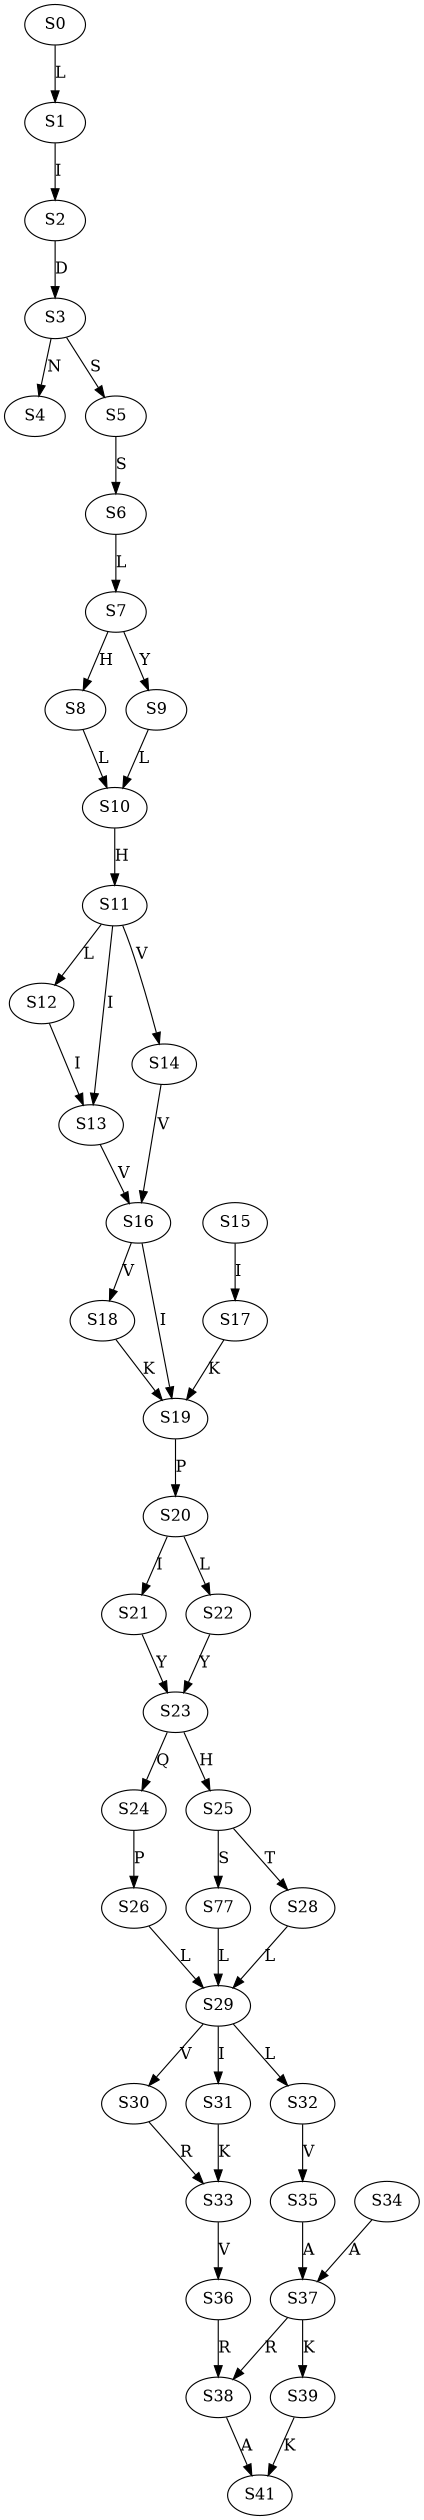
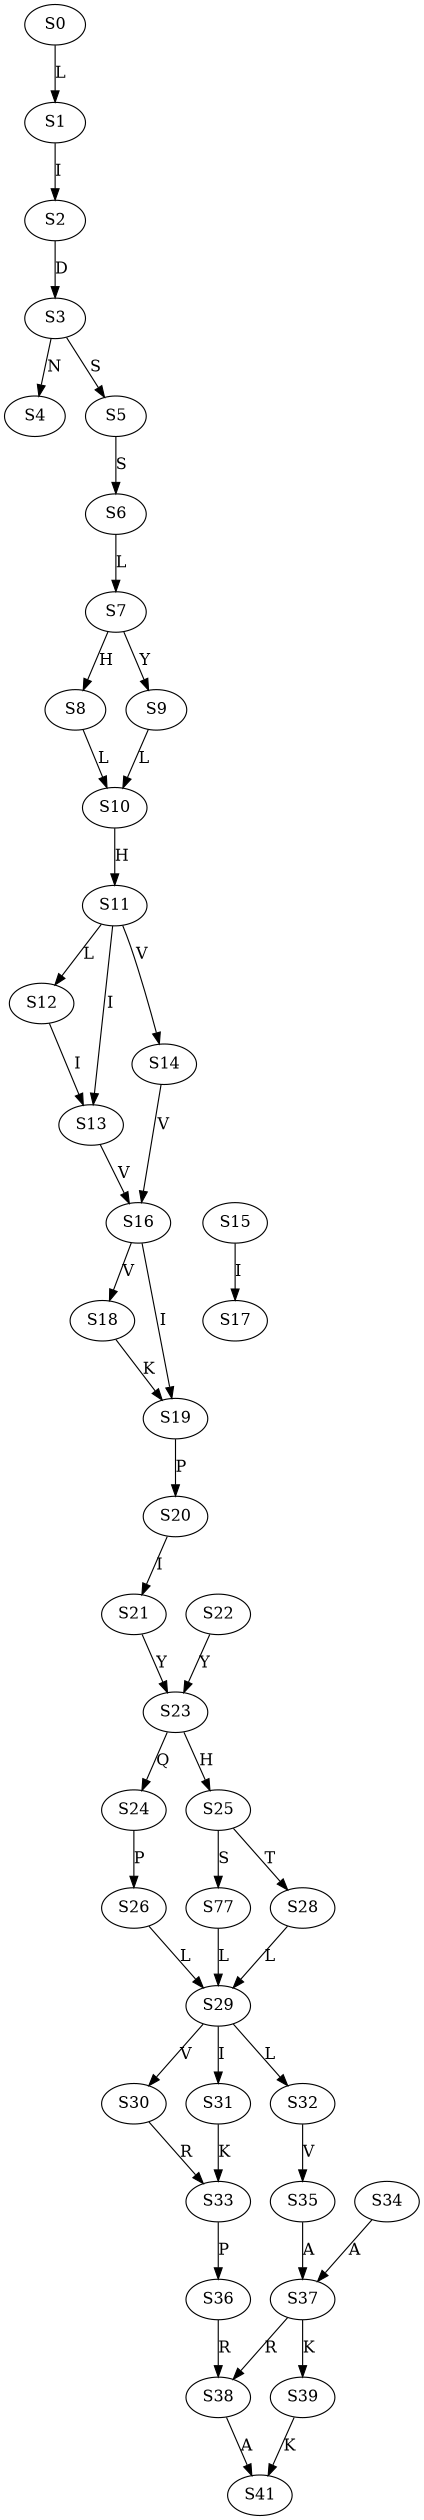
edge "S17" -> "S19": removed, label "K"
edge "S20" -> "S22": removed, label "L"
edge "S33" -> "S36": label "V" -> "P"
